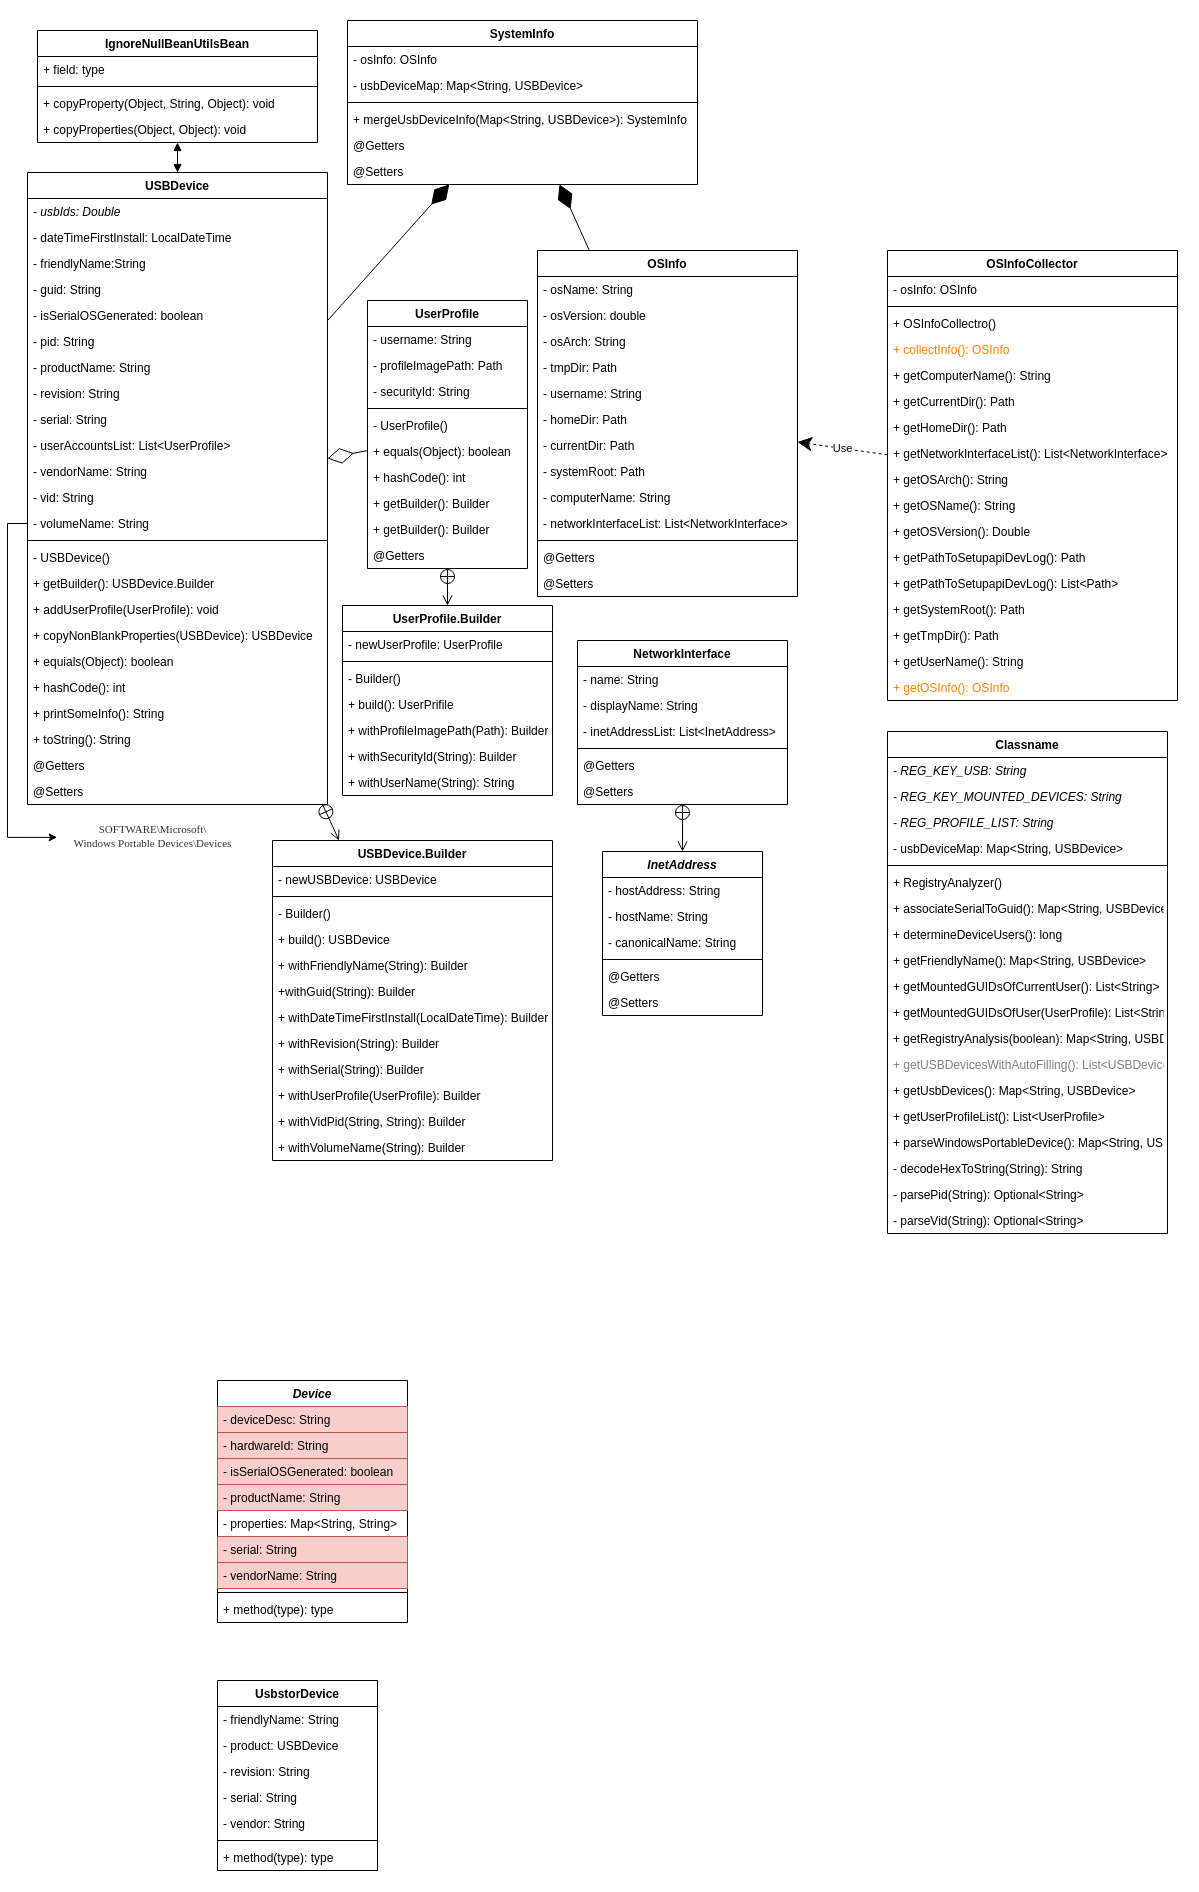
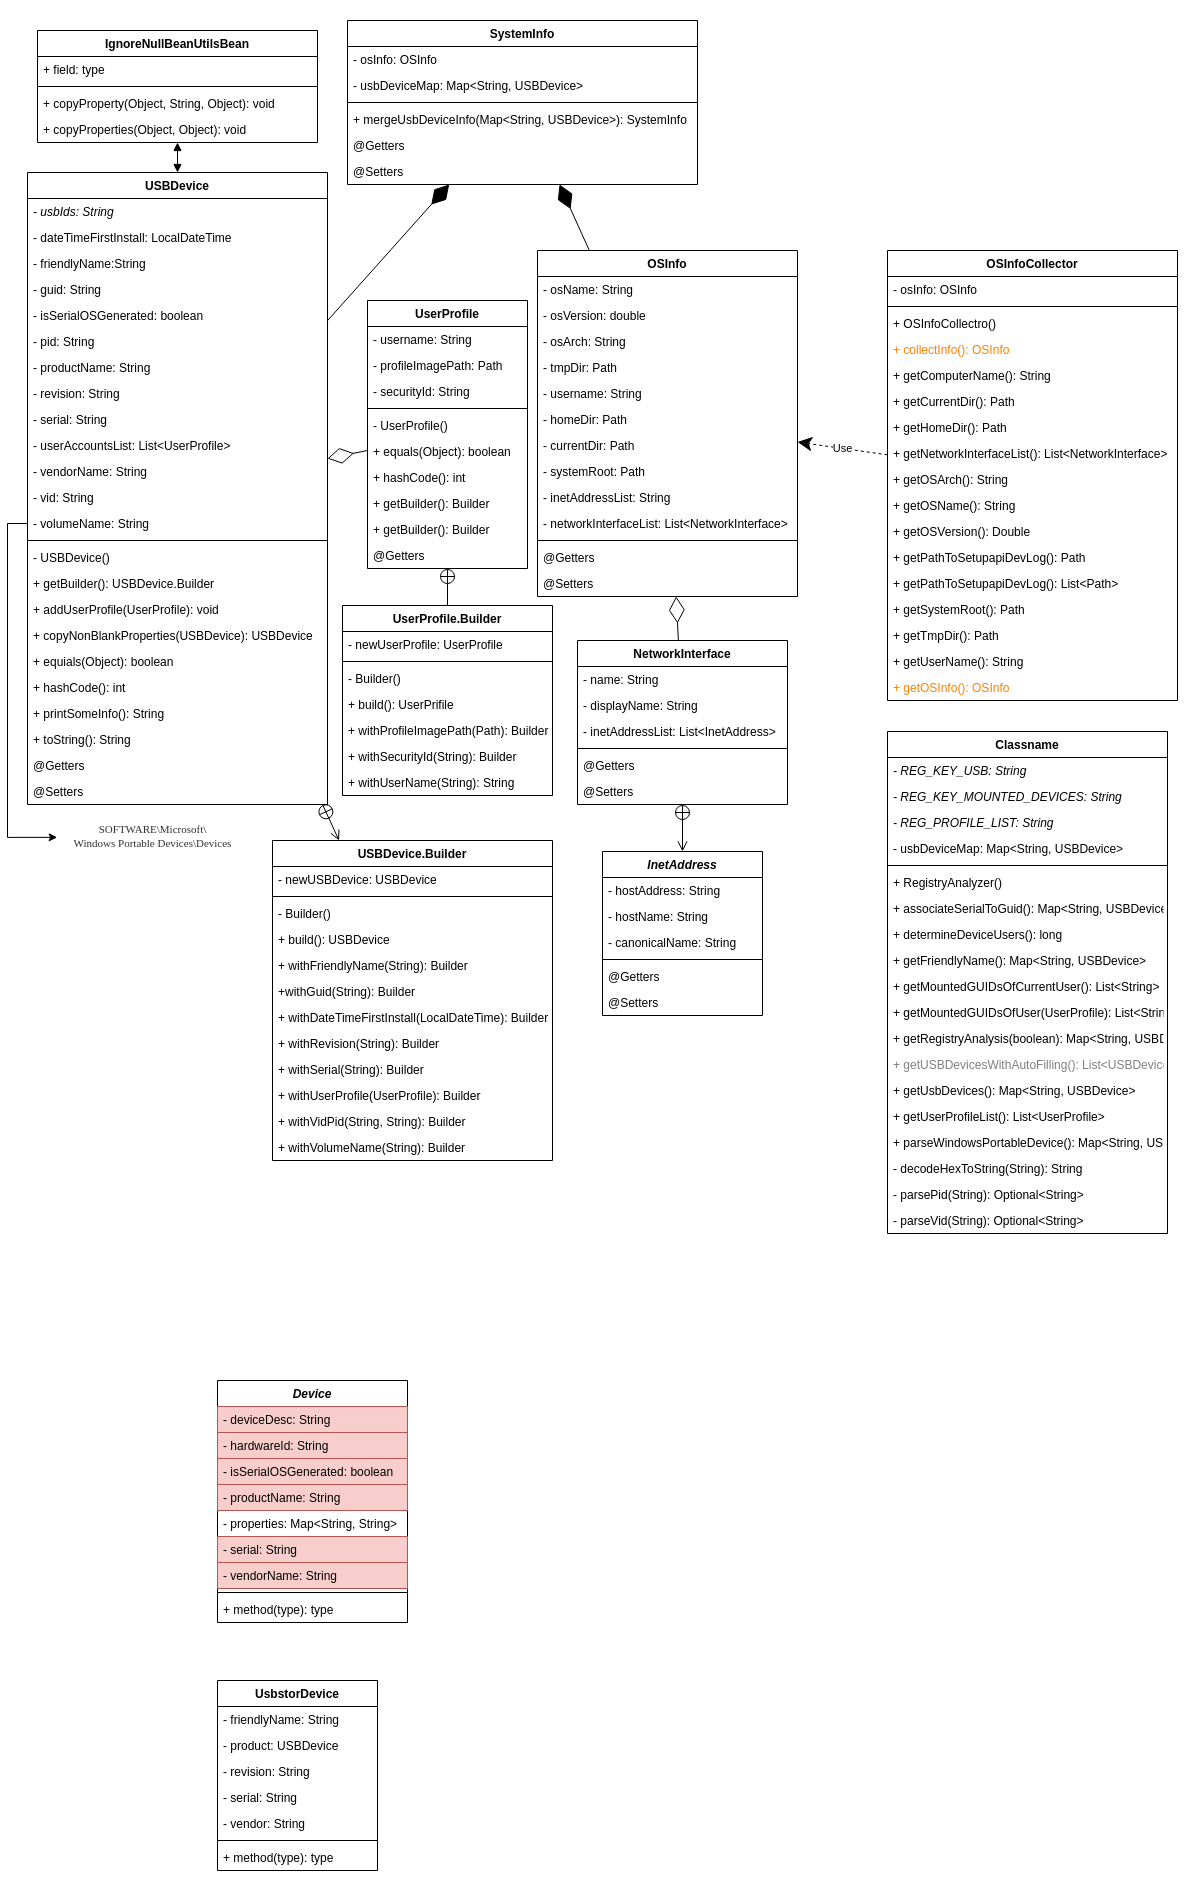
node "- usbIds: Double": label "- usbIds: Double" -> "- usbIds: String"
node "- computerName: String": label "- computerName: String" -> "- inetAddressList: String"
edge "UserProfile" -- "UserProfile.Builder": arrowhead open -> none
edge "NetworkInterface" -> "OSInfo": added
